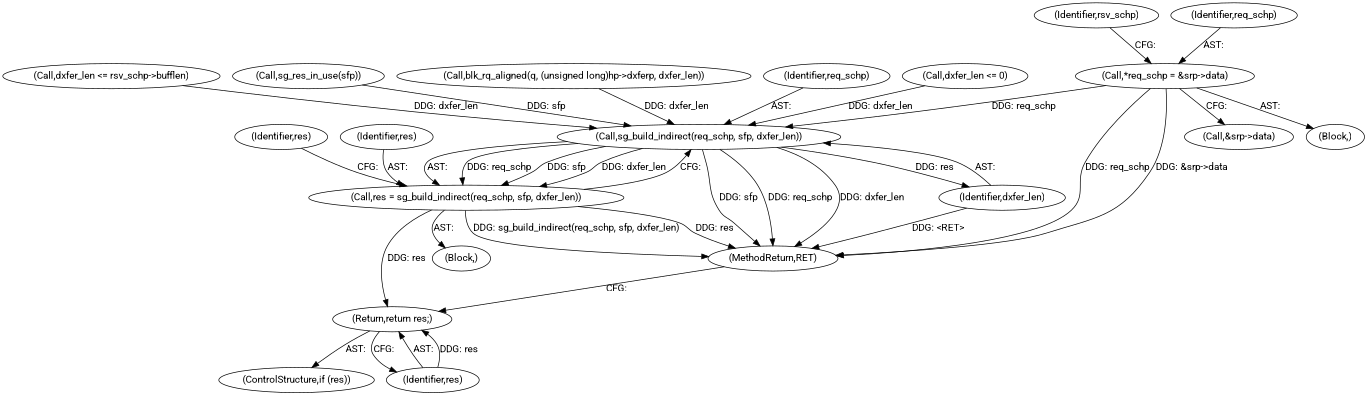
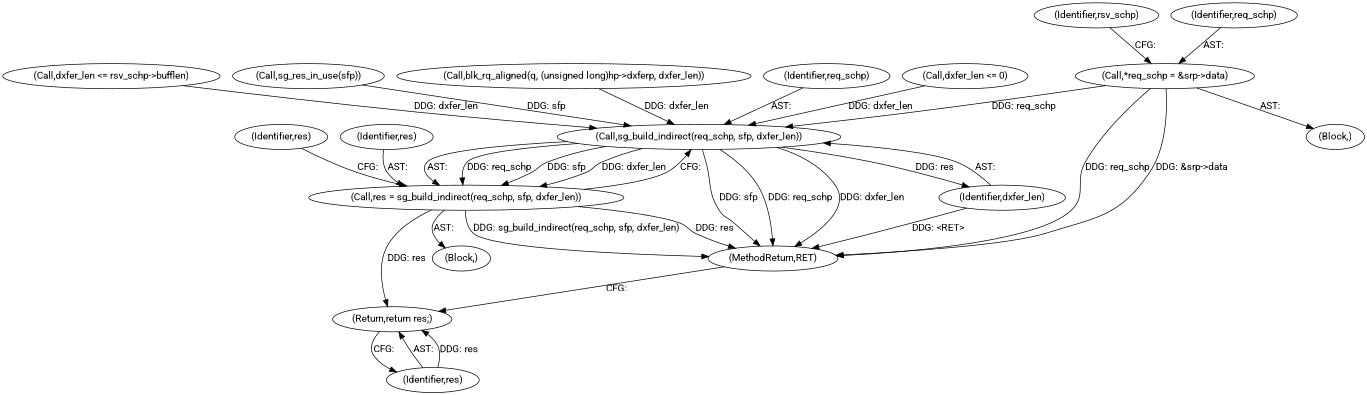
node "(Call,&srp->data)": removed
node "(ControlStructure,if (res))": removed
